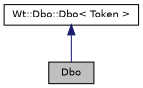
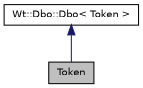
node "Dbo": label "Dbo" -> "Token"
